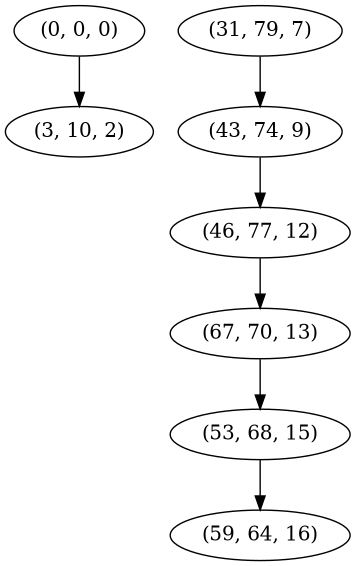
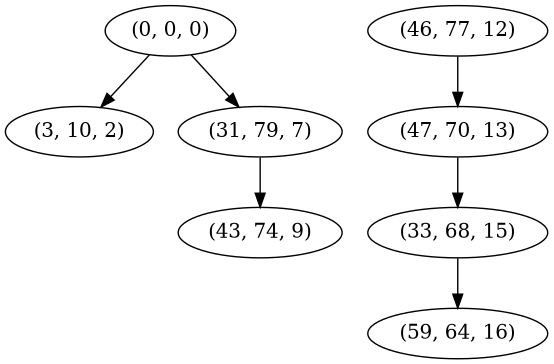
edge "(0, 0, 0)" -> "(31, 79, 7)": added
edge "(43, 74, 9)" -> "(46, 77, 12)": removed
node "(67, 70, 13)": label "(67, 70, 13)" -> "(47, 70, 13)"
node "(53, 68, 15)": label "(53, 68, 15)" -> "(33, 68, 15)"
